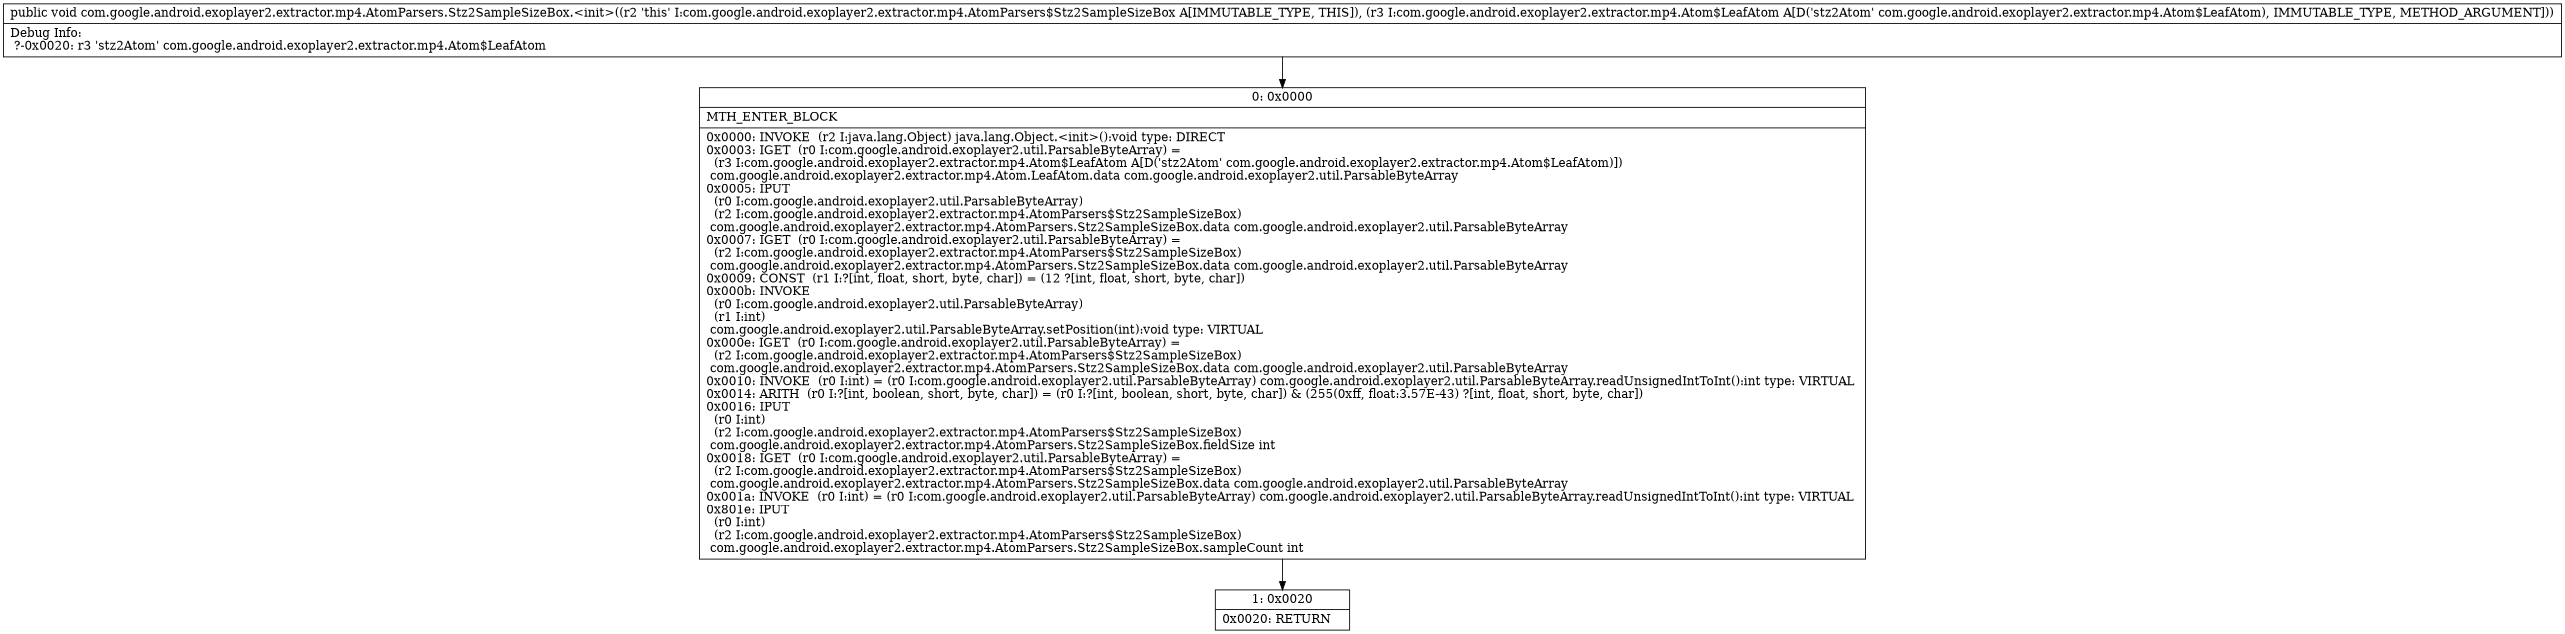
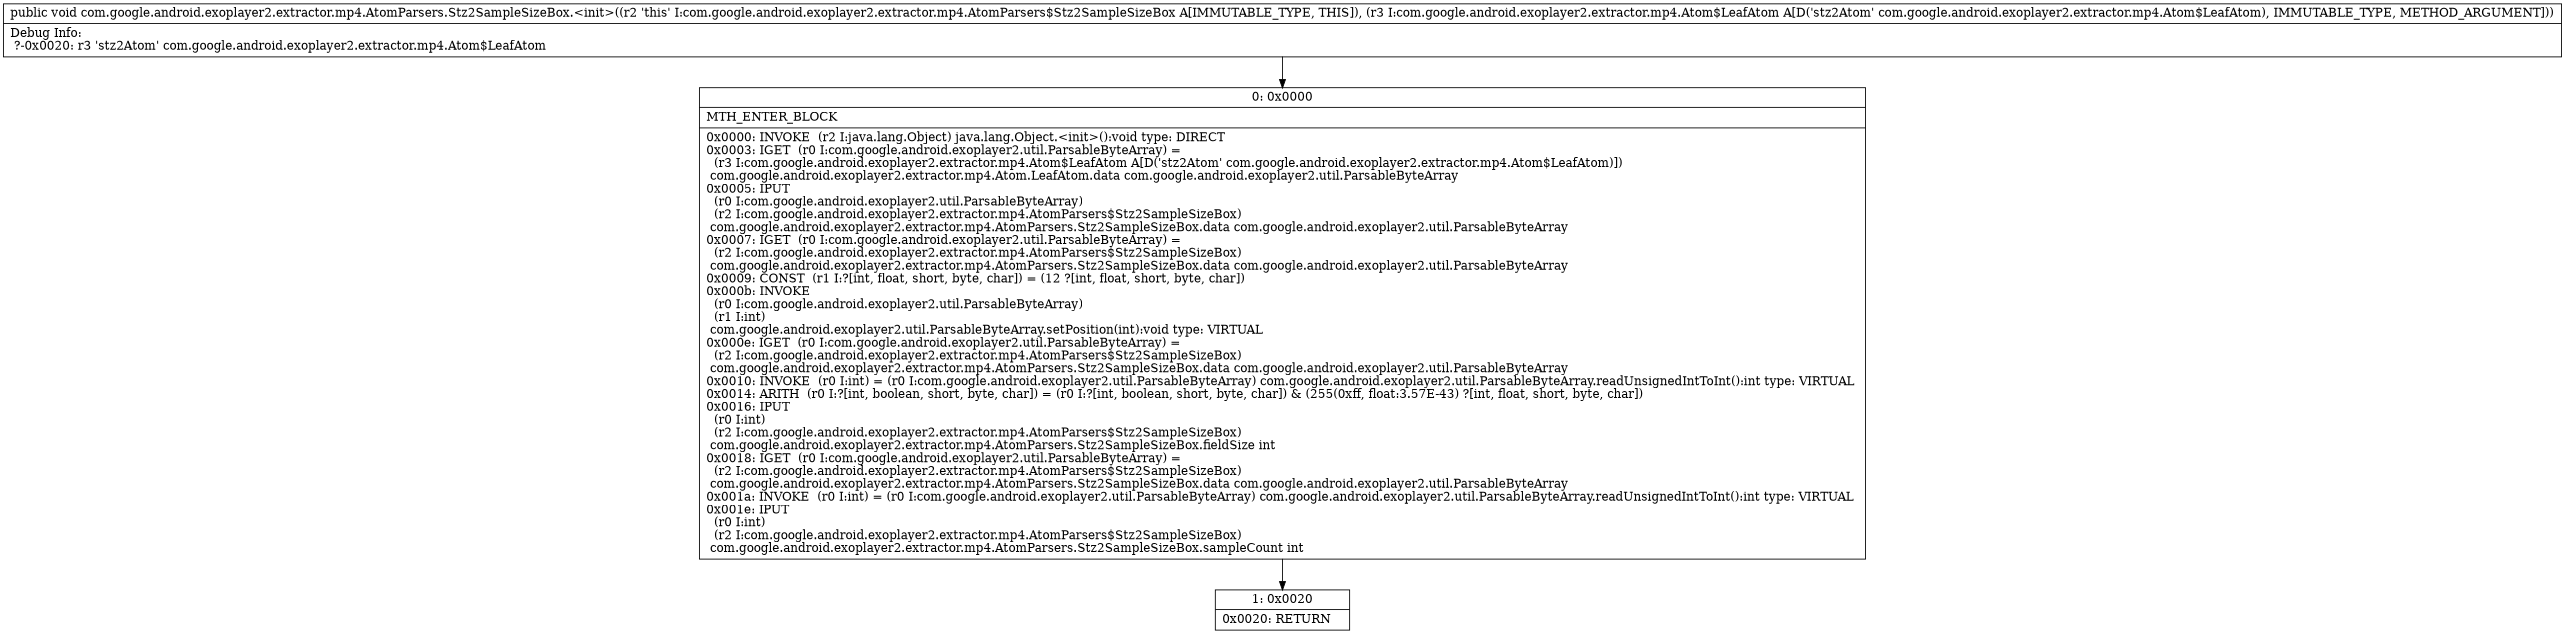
node "0: 0x0000": text "0x801e: IPUT" -> "0x001e: IPUT"
